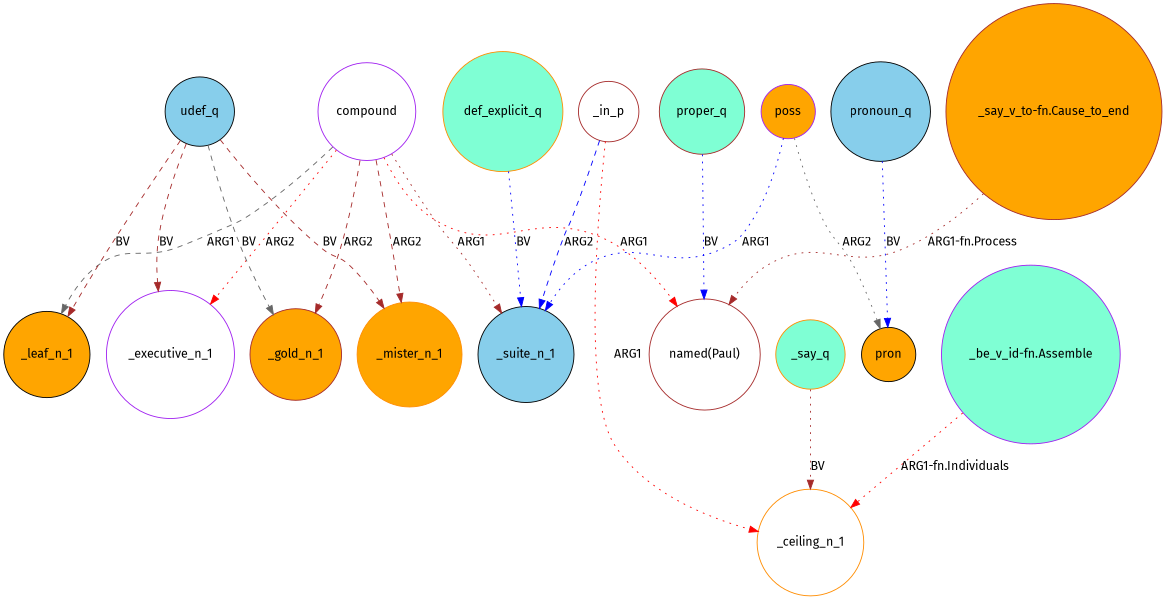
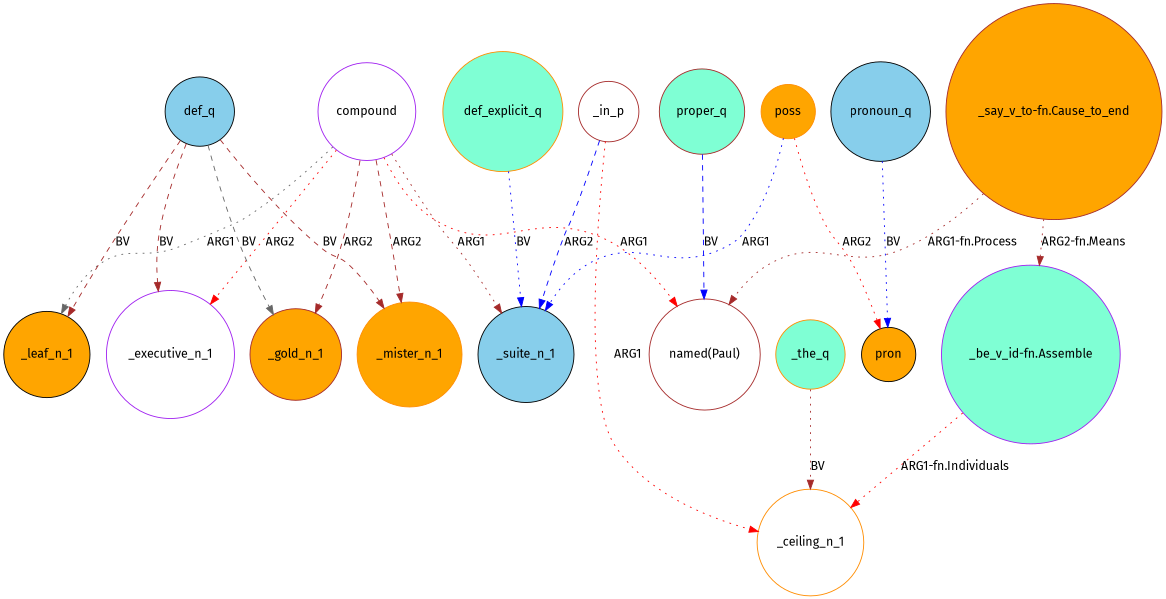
node "udef_q": label "udef_q" -> "def_q"
node "poss": color purple -> darkorange
edge "proper_q" -> "named(Paul)": style dotted -> dashed
edge "poss" -> "pron": color gray40 -> red
edge "compound" -> "_leaf_n_1": style dashed -> dotted
edge "_say_v_to-fn.Cause_to_end" -> "_be_v_id-fn.Assemble": added, label "ARG2-fn.Means"
node "_say_q": label "_say_q" -> "_the_q"
